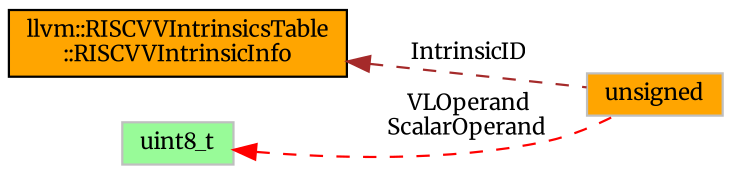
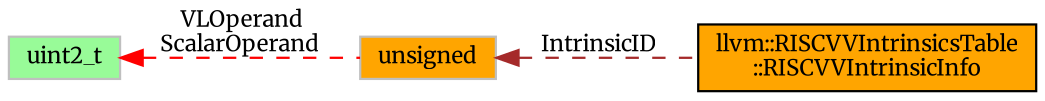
edge "unsigned" -> "llvm::RISCVVIntrinsicsTable ::RISCVVIntrinsicInfo": reversed
node "uint8_t": label "uint8_t" -> "uint2_t"
